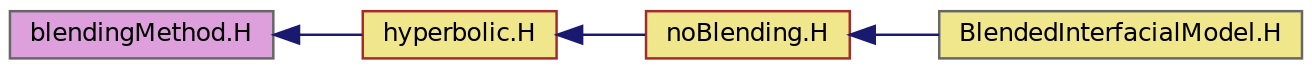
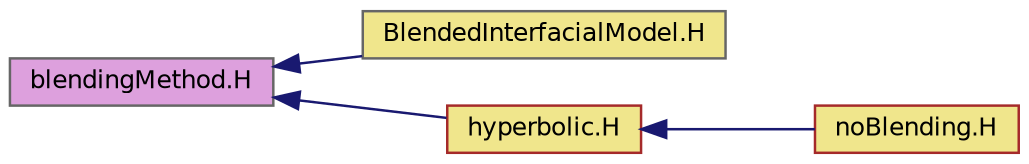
edge "BlendedInterfacialModel.H" -> "noBlending.H": now "BlendedInterfacialModel.H" -> "blendingMethod.H"
